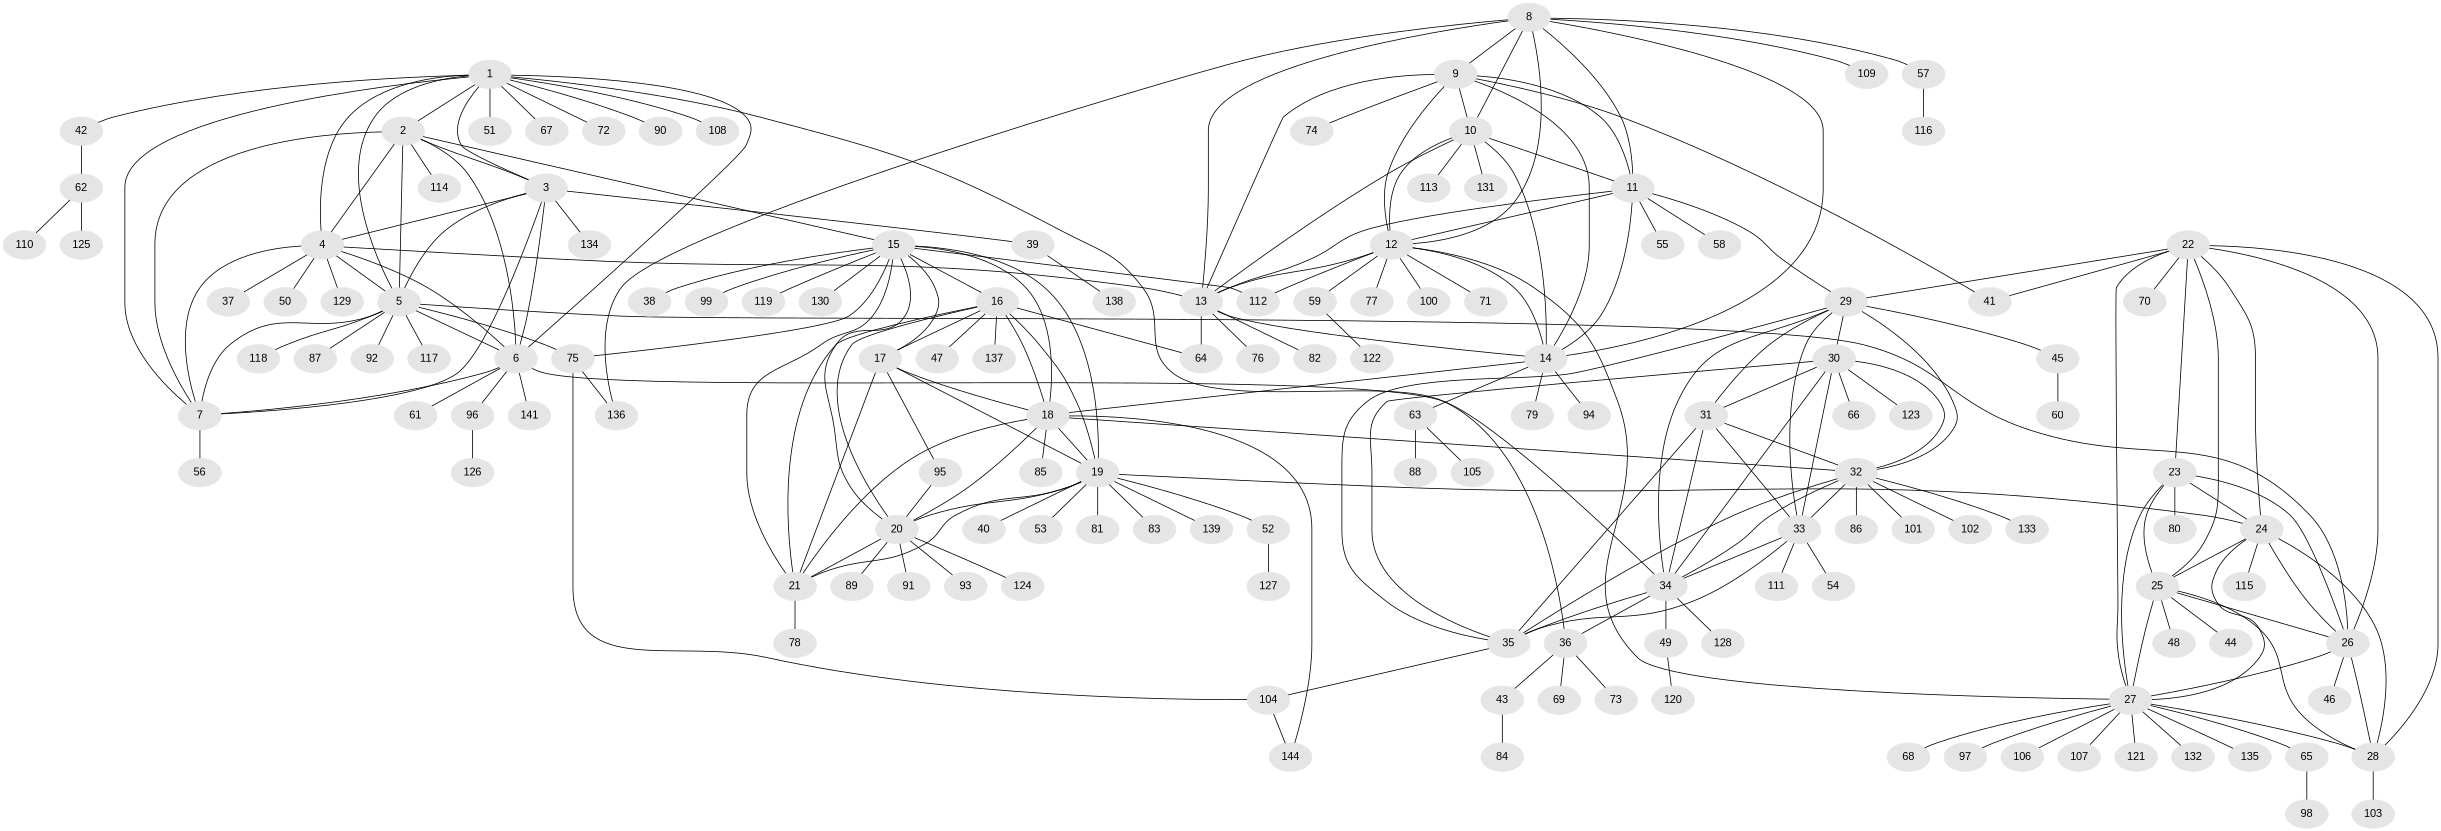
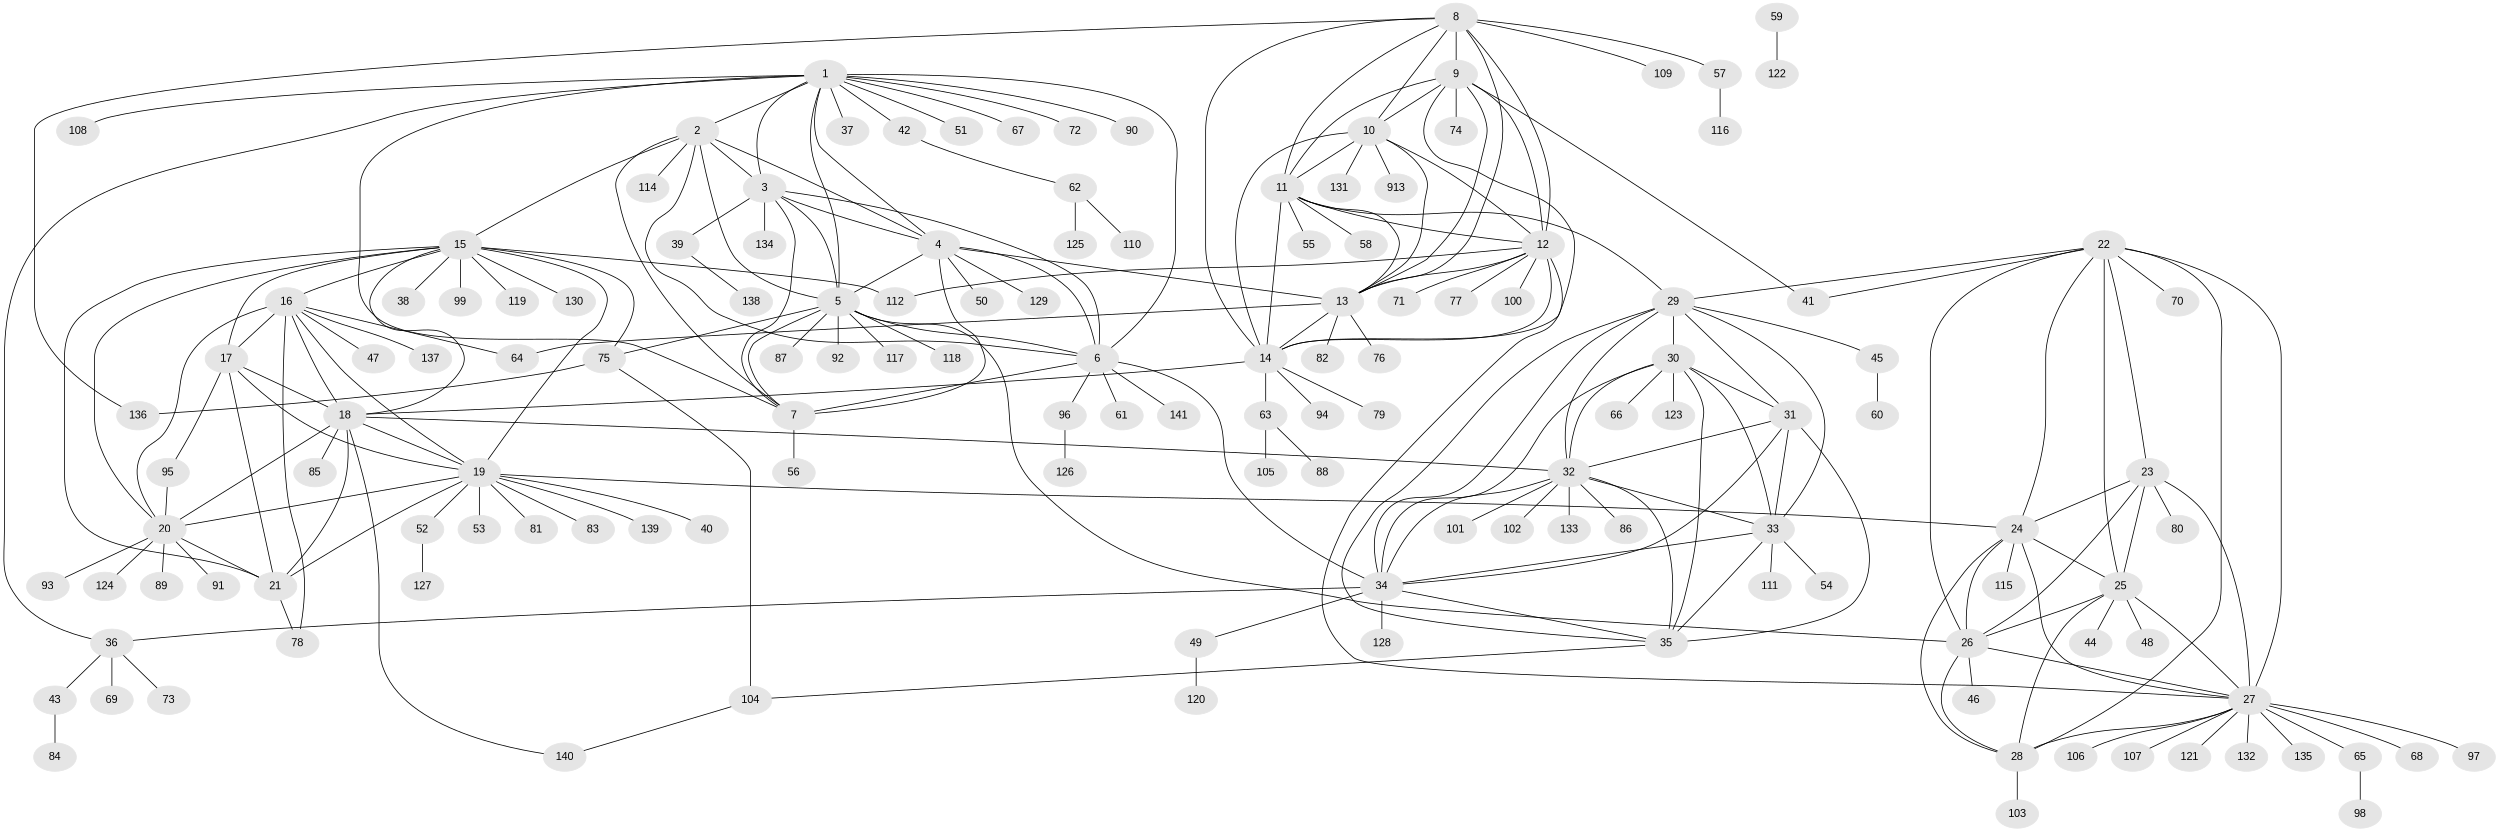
node "113": label "113" -> "913"
edge "4" -- "37": now "1" -- "37"
edge "12" -- "59": removed
edge "16" -- "21": now "16" -- "78"
node "144": label "144" -> "140"
